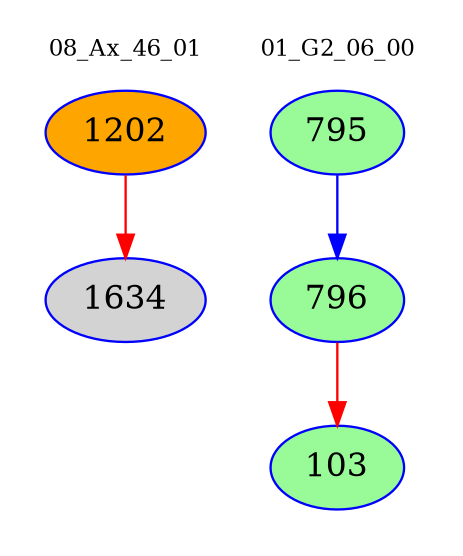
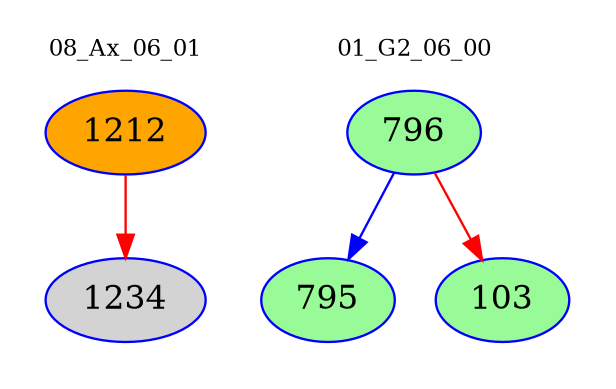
cluster "08_Ax_46_01": label "08_Ax_46_01" -> "08_Ax_06_01"
node "1202": label "1202" -> "1212"
edge "795" -> "796": reversed
node "1634": label "1634" -> "1234"
